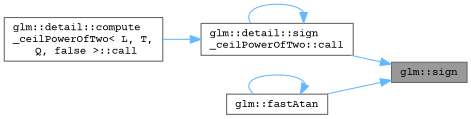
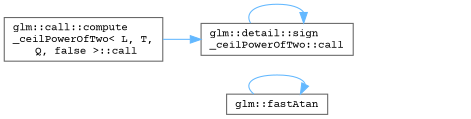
node "glm::detail::compute _ceilPowerOfTwo< L, T, Q, false >::call": label "glm::detail::compute _ceilPowerOfTwo< L, T, Q, false >::call" -> "glm::call::compute _ceilPowerOfTwo< L, T, Q, false >::call"
node "glm::sign": removed
